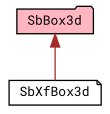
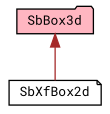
node "SbXfBox3d": label "SbXfBox3d" -> "SbXfBox2d"
